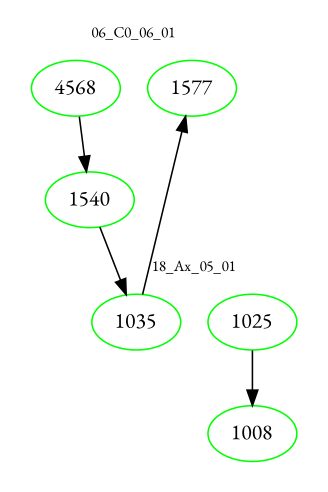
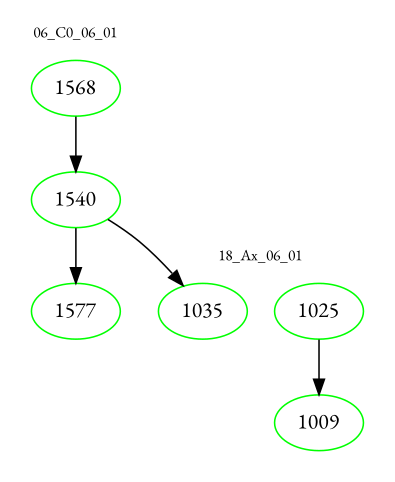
node "4568": label "4568" -> "1568"
edge "1035" -> "1577": now "1540" -> "1577"
cluster "18_Ax_05_01": label "18_Ax_05_01" -> "18_Ax_06_01"
node "1008": label "1008" -> "1009"
